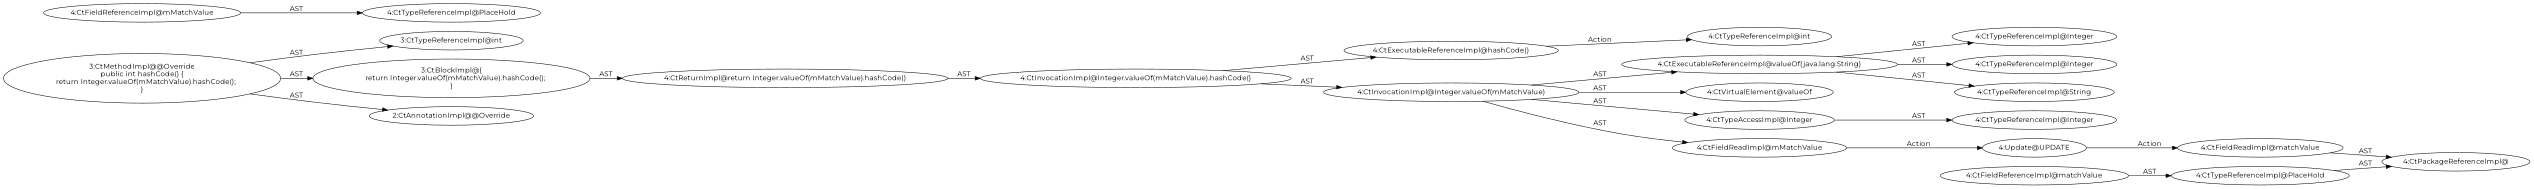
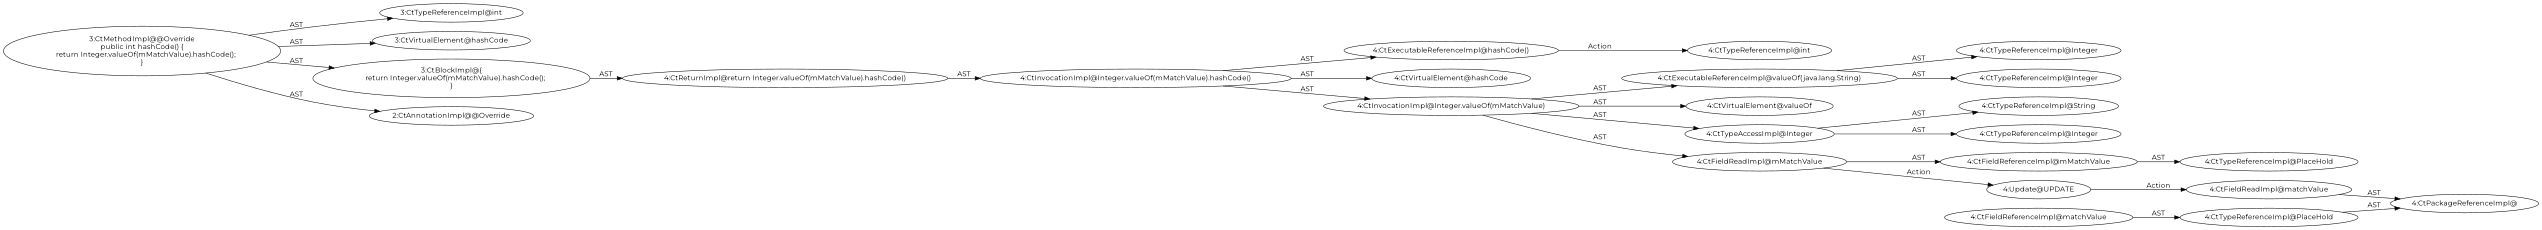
node "3:CtVirtualElement@hashCode": added
node "4:CtVirtualElement@hashCode": added
edge "4:CtExecutableReferenceImpl@valueOf(java.lang.String)" -> "4:CtTypeReferenceImpl@String": now "4:CtTypeAccessImpl@Integer" -> "4:CtTypeReferenceImpl@String"
edge "4:CtFieldReadImpl@mMatchValue" -> "4:CtFieldReferenceImpl@mMatchValue": added, label "AST"
